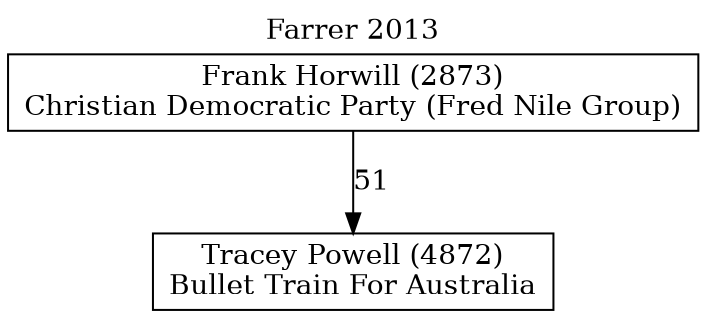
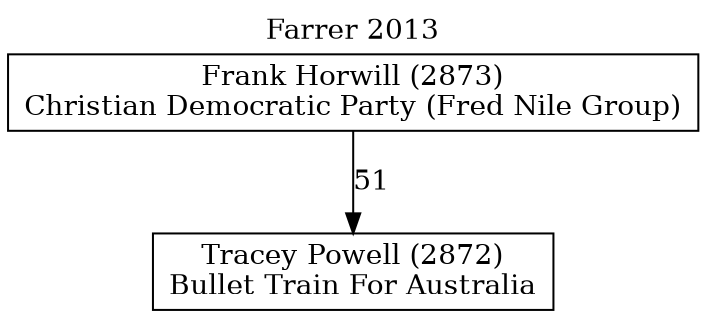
node "Tracey Powell (4872) Bullet Train For Australia": label "Tracey Powell (4872) Bullet Train For Australia" -> "Tracey Powell (2872) Bullet Train For Australia"
